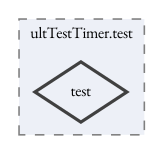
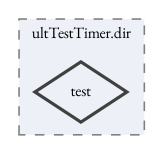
cluster "ultTestTimer.test": label "ultTestTimer.test" -> "ultTestTimer.dir"
